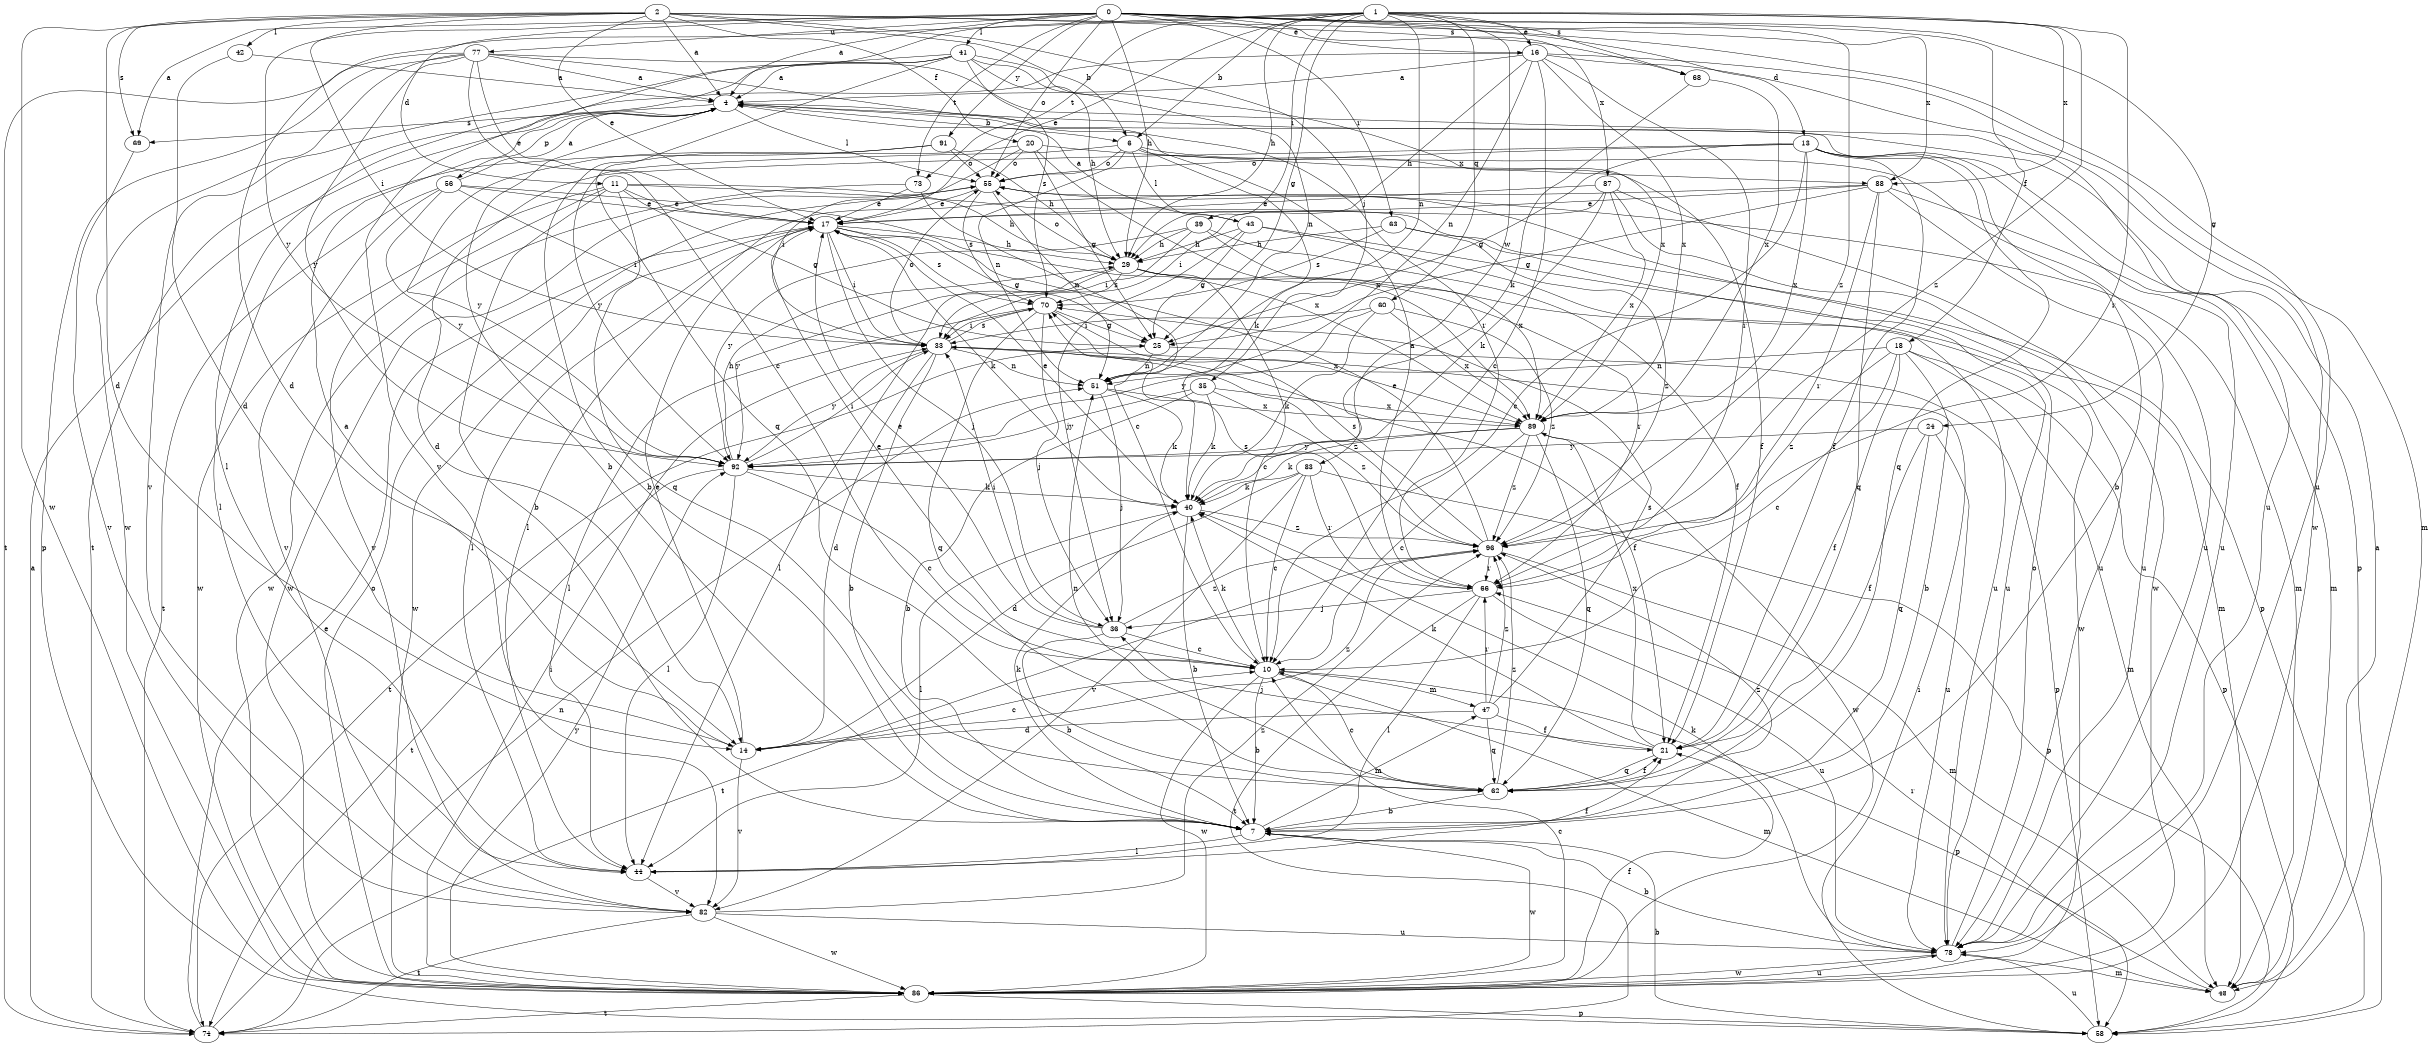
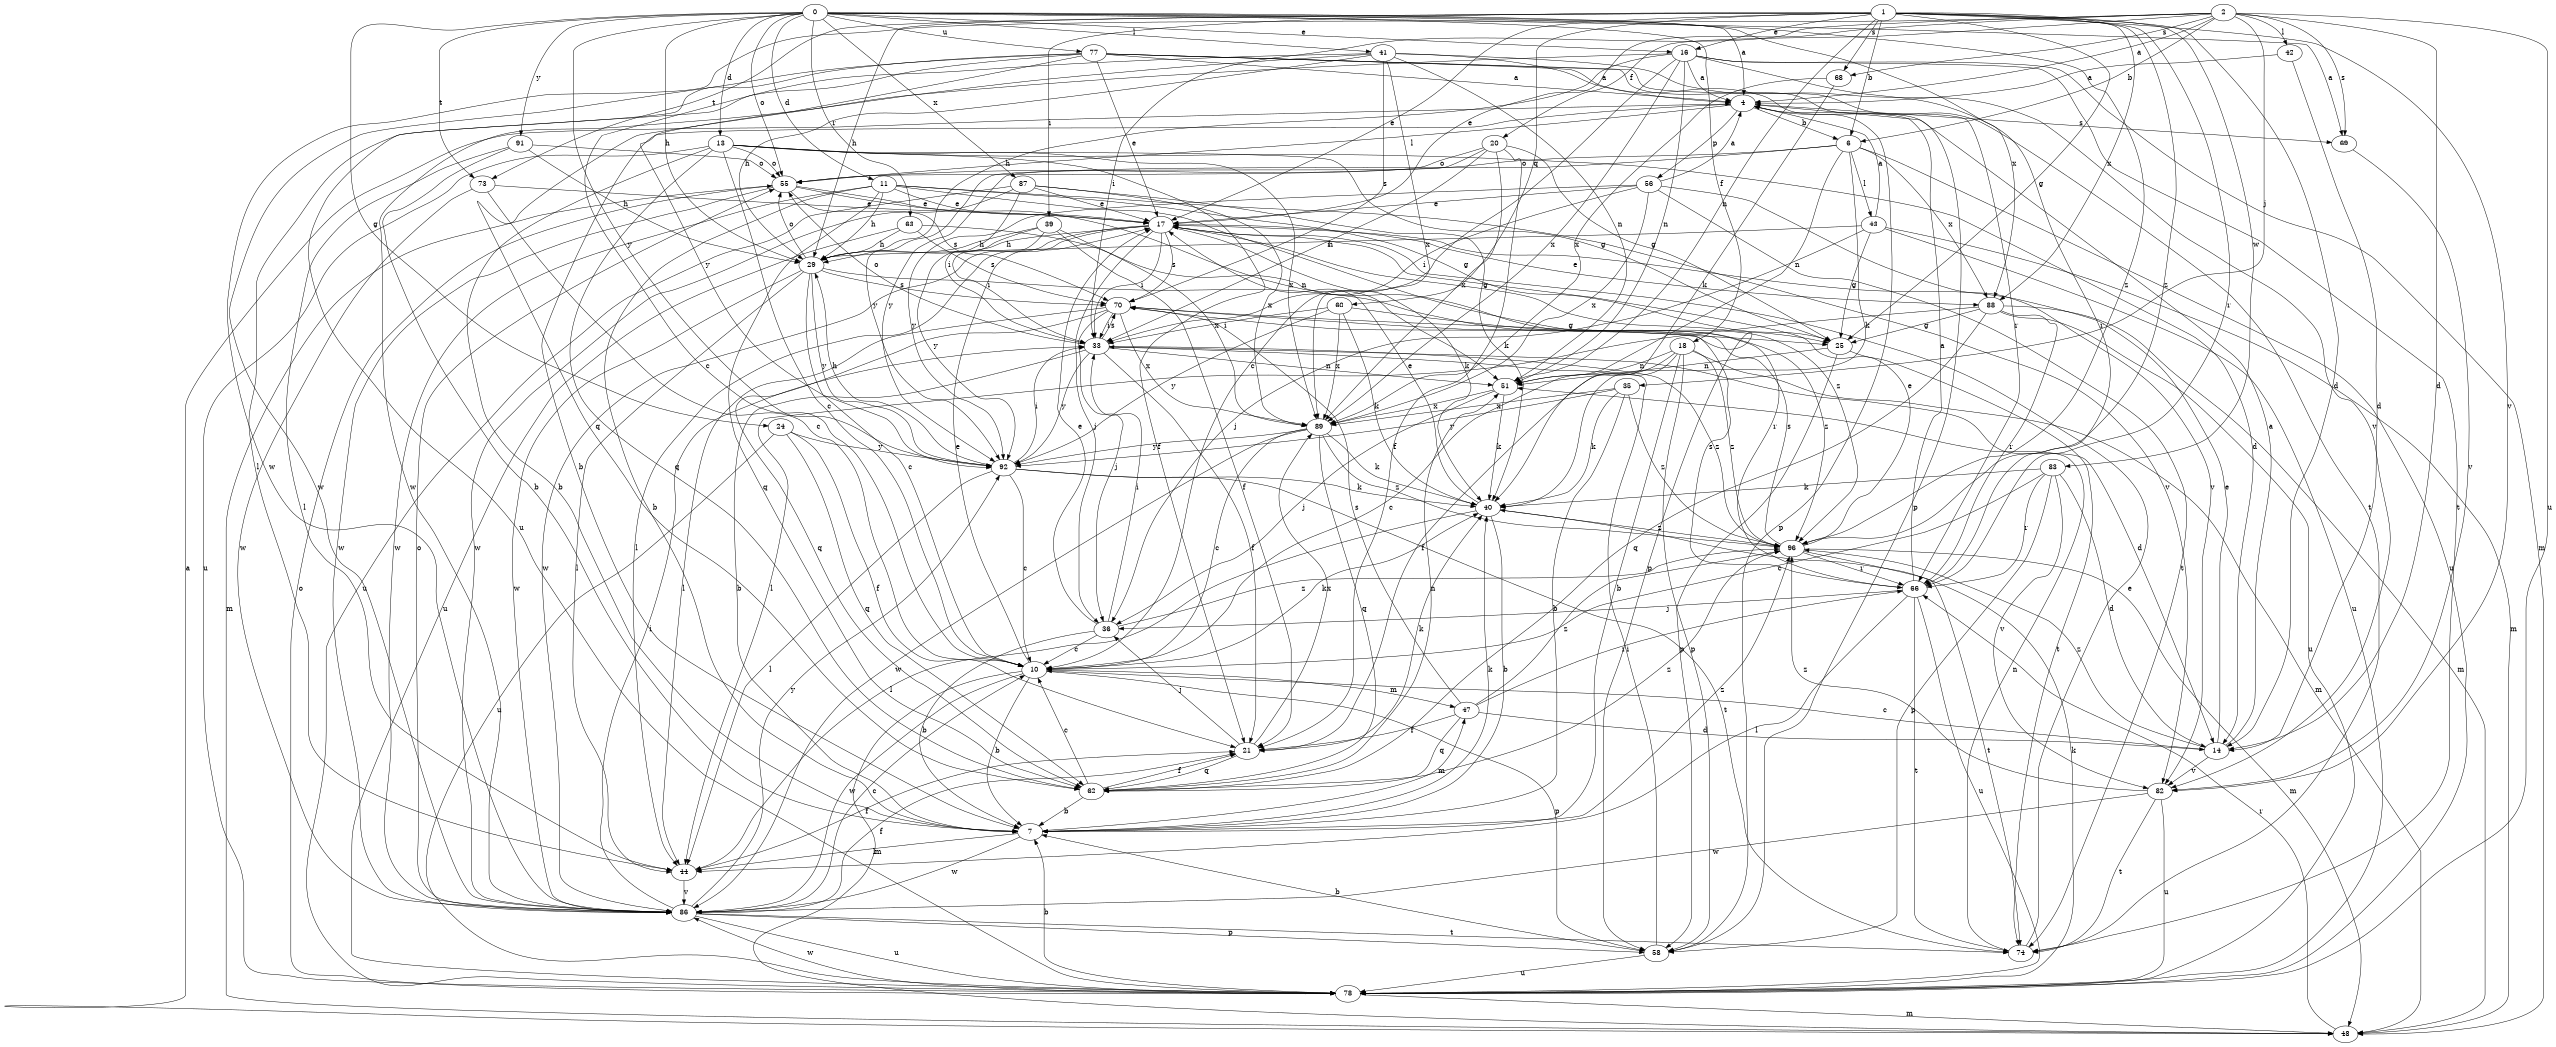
edge "88" -> "17": reversed
edge "74" -> "4": removed, label "a"
edge "44" -> "82": now "44" -> "86"
